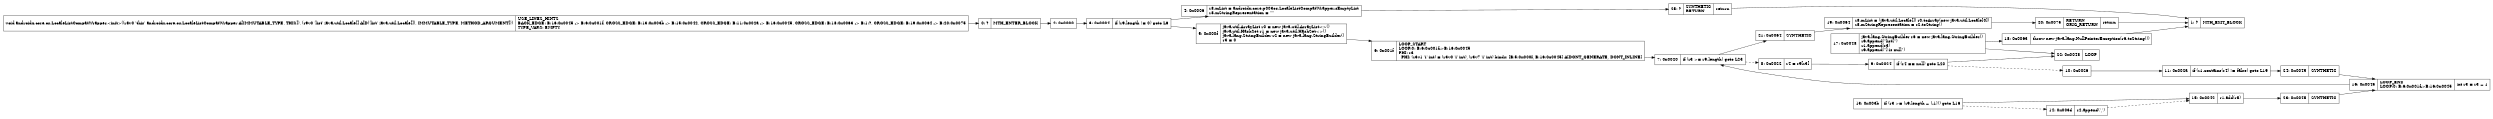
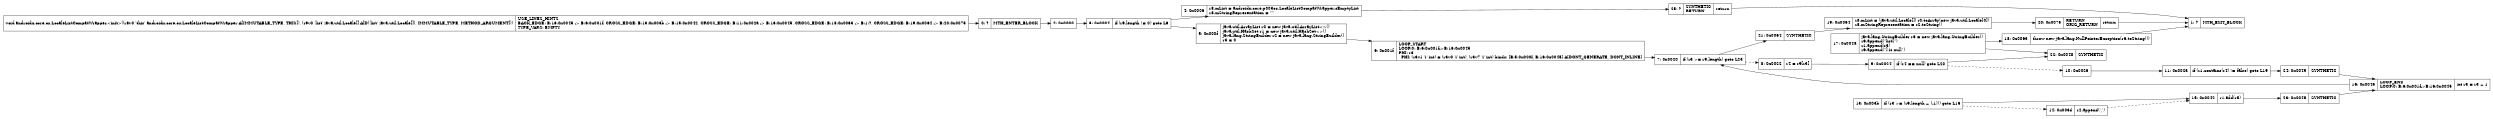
node "22: 0x0048": text "LOOP" -> "SYNTHETIC"
